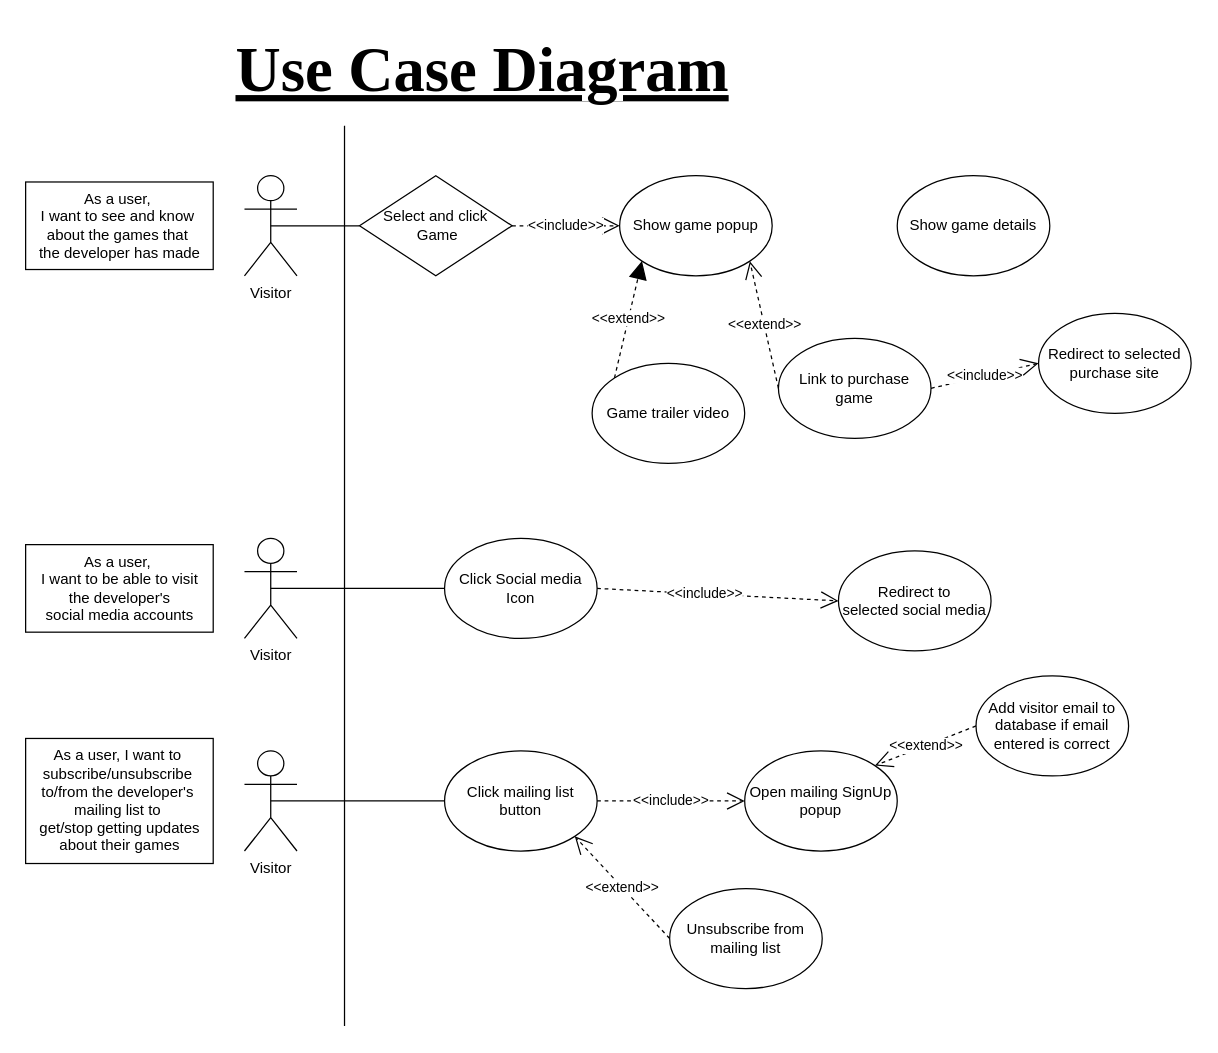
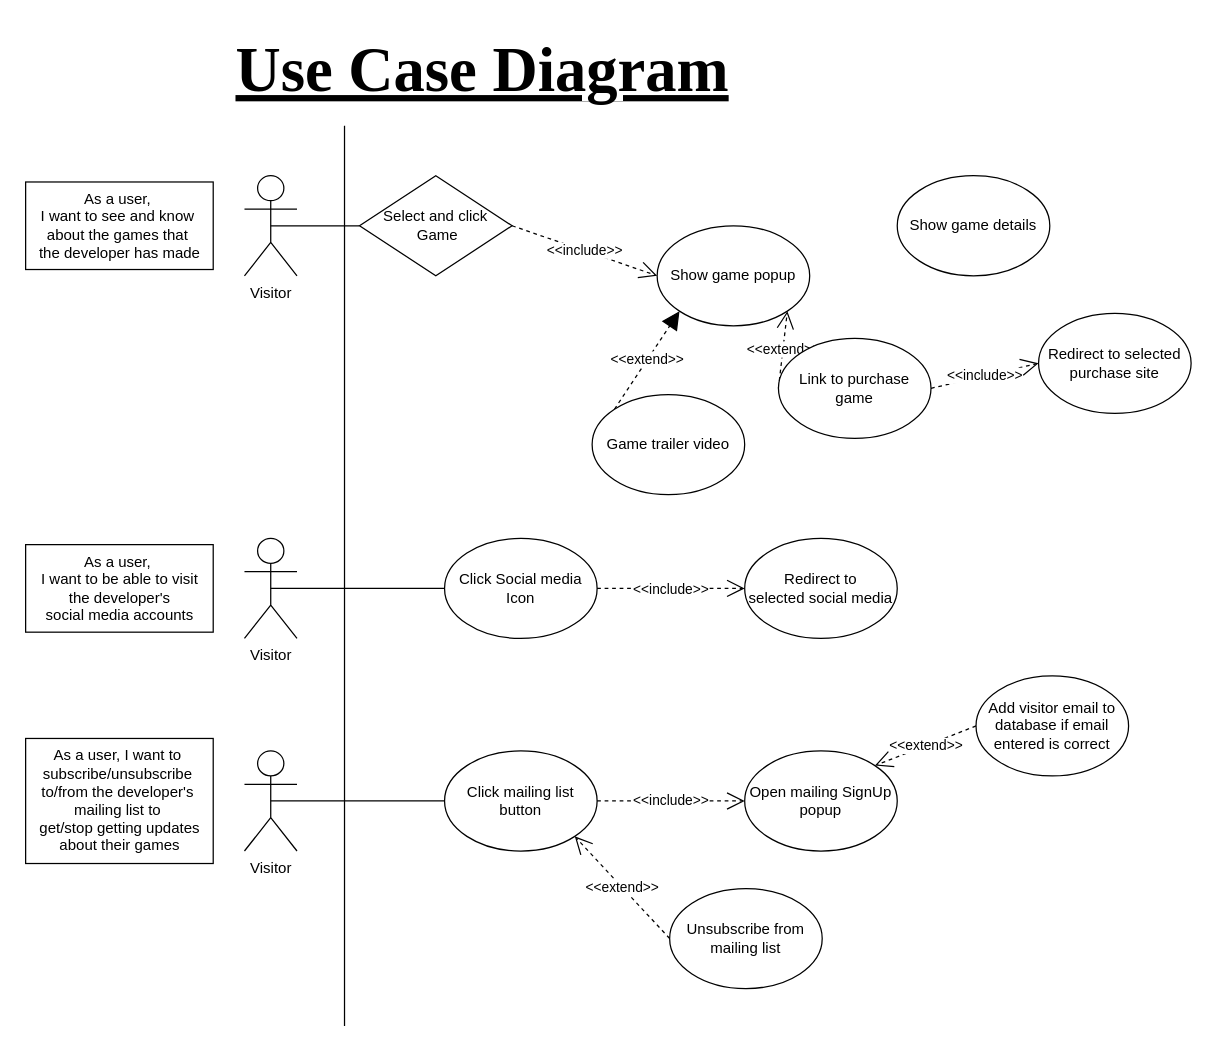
node "Show game popup": moved (696, 226) -> (733, 276)
node "Game trailer video": moved (668, 413) -> (668, 444)
node "Redirect to selected social media": moved (914, 601) -> (821, 588)
